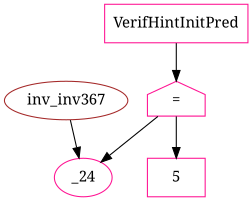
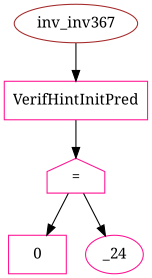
edge "inv_inv367" -> "_24": now "inv_inv367" -> "VerifHintInitPred"
node "5": label "5" -> "0"
